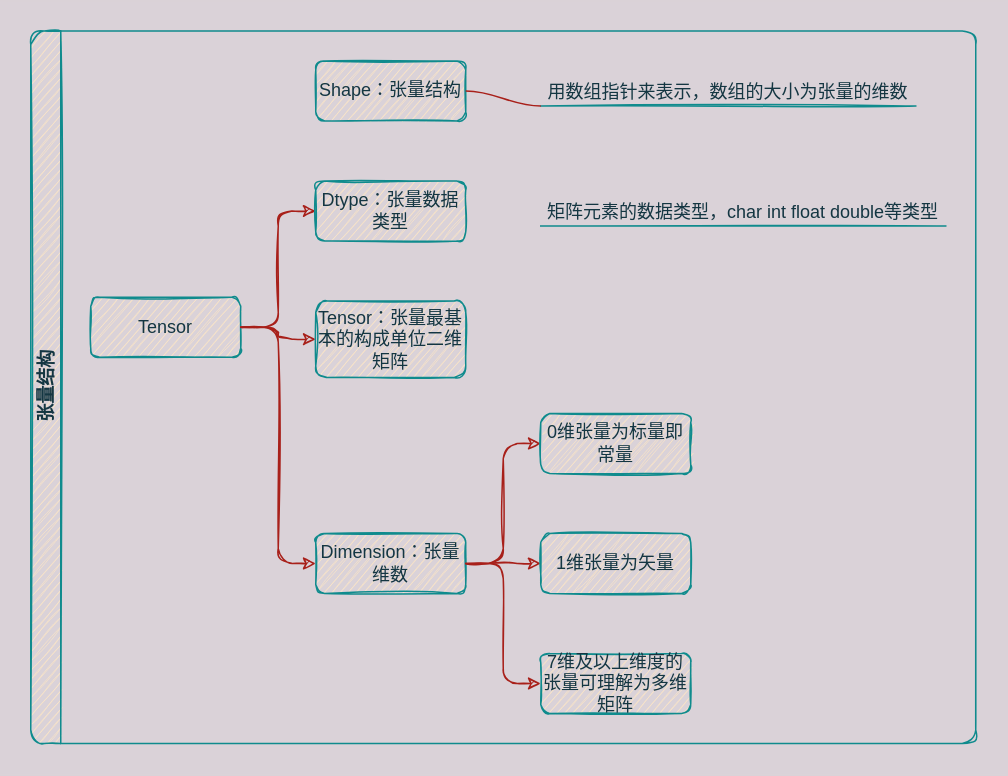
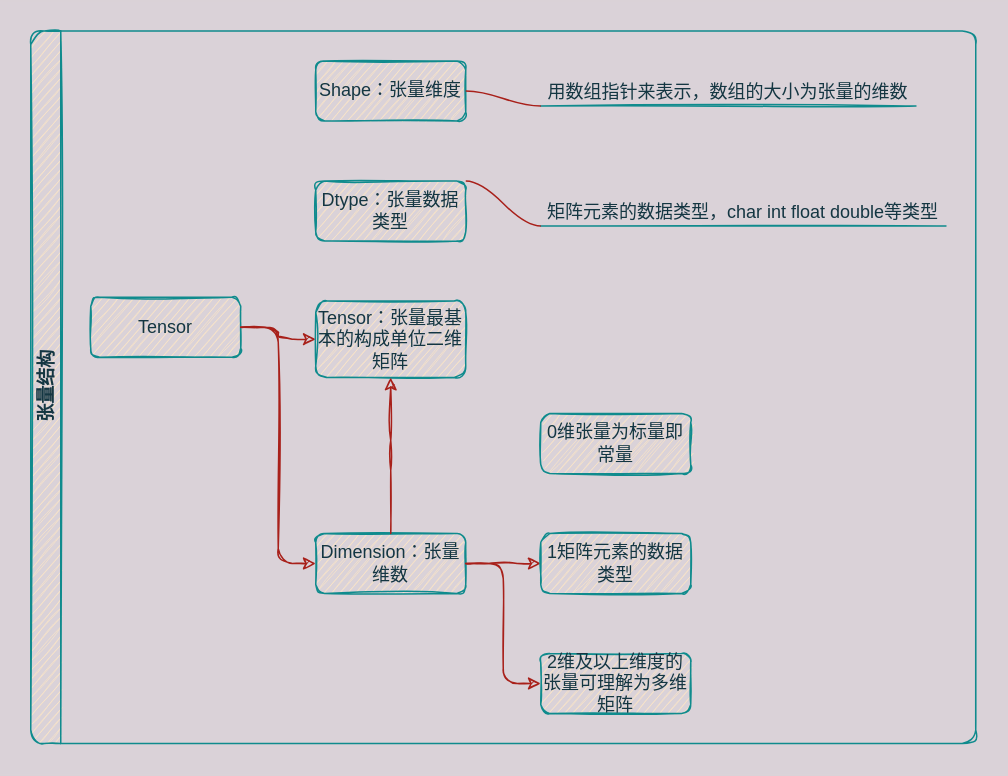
node "Shape：张量结构": label "Shape：张量结构" -> "Shape：张量维度"
edge "Dtype：张量数据类型" -- "矩阵元素的数据类型，char int float double等类型": added
edge "Tensor" -> "Dtype：张量数据类型": removed
edge "Dimension：张量维数" -> "0维张量为标量即常量": now "Dimension：张量维数" -> "Tensor：张量最基本的构成单位二维矩阵"
node "1维张量为矢量": label "1维张量为矢量" -> "1矩阵元素的数据类型"
node "7维及以上维度的张量可理解为多维矩阵": label "7维及以上维度的张量可理解为多维矩阵" -> "2维及以上维度的张量可理解为多维矩阵"
